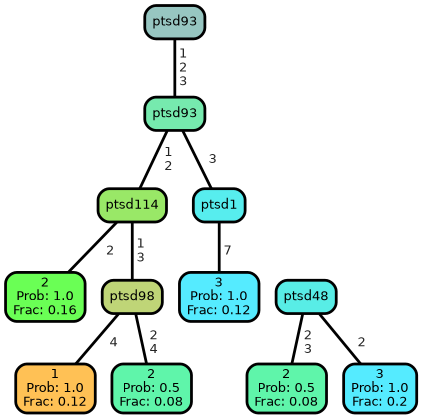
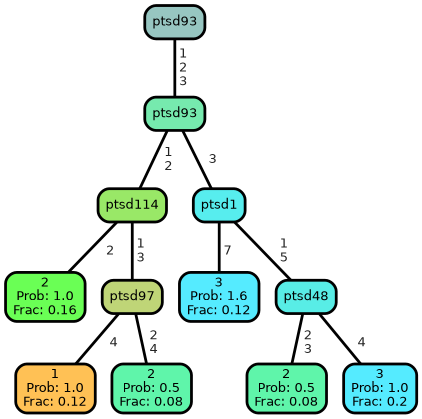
edge "ptsd1" -- "ptsd48": added, label "1 5"
node "ptsd98": label "ptsd98" -> "ptsd97"
node "3 Prob: 1.0 Frac: 0.12": label "3 Prob: 1.0 Frac: 0.12" -> "3 Prob: 1.6 Frac: 0.12"
edge "ptsd48" -- "3 Prob: 1.0 Frac: 0.2": label " 2" -> " 4"
